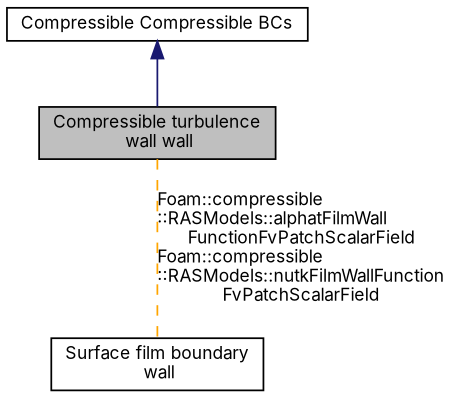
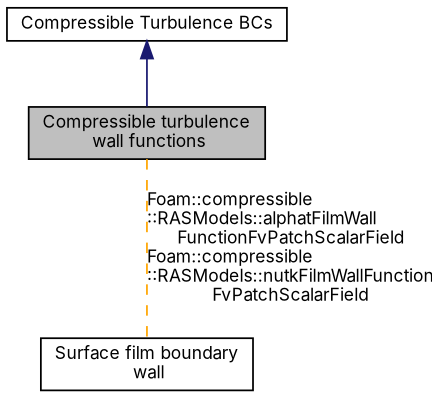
node "Compressible Compressible BCs": label "Compressible Compressible BCs" -> "Compressible Turbulence BCs"
node "Compressible turbulence wall wall": label "Compressible turbulence wall wall" -> "Compressible turbulence wall functions"
